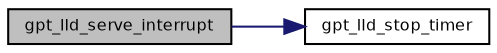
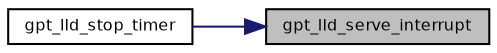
edge "gpt_lld_serve_interrupt" -> "gpt_lld_stop_timer": reversed
